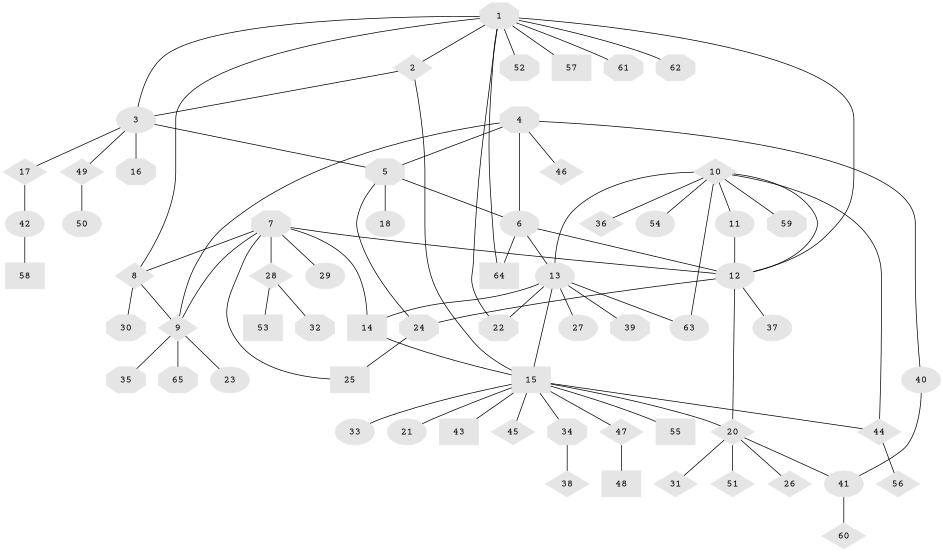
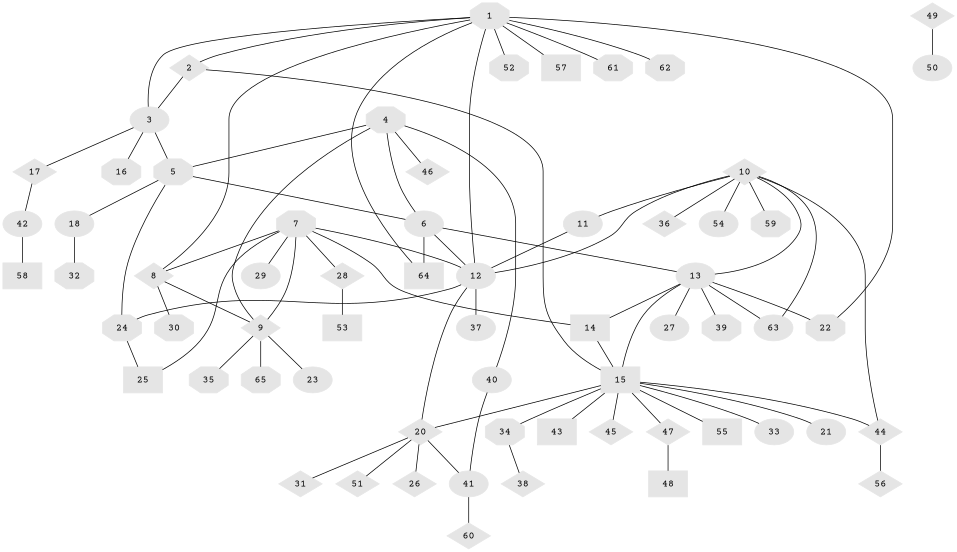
edge "3" -- "49": removed
edge "28" -- "32": now "18" -- "32"
